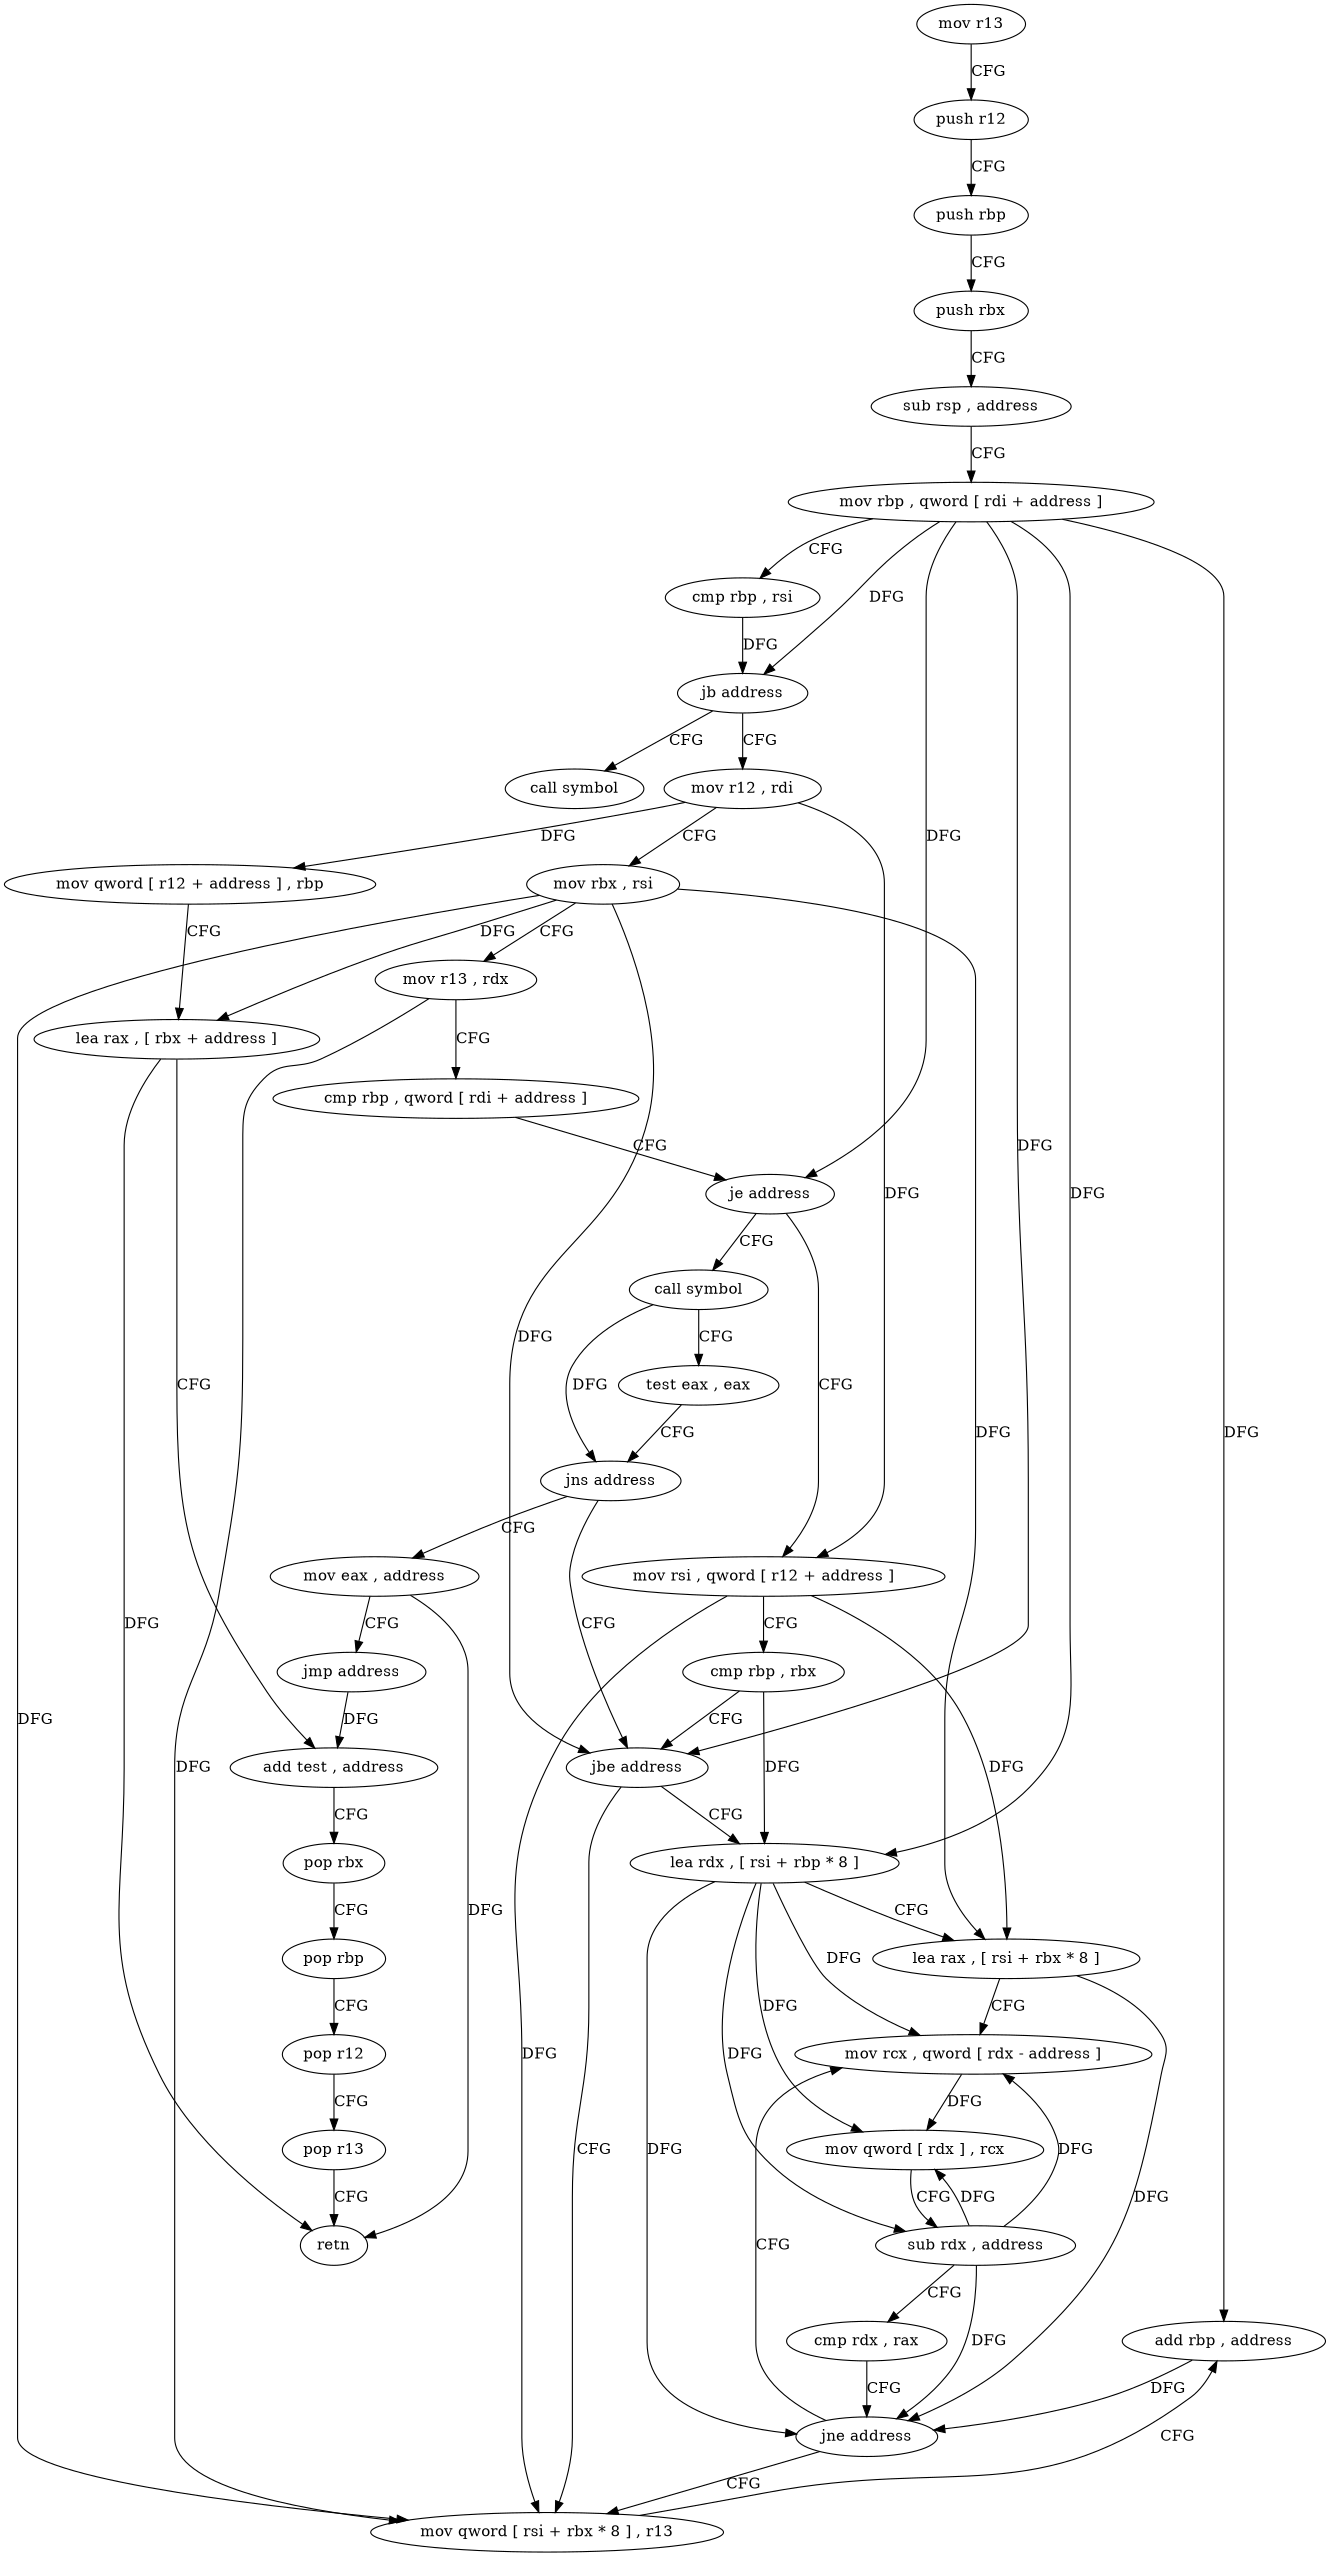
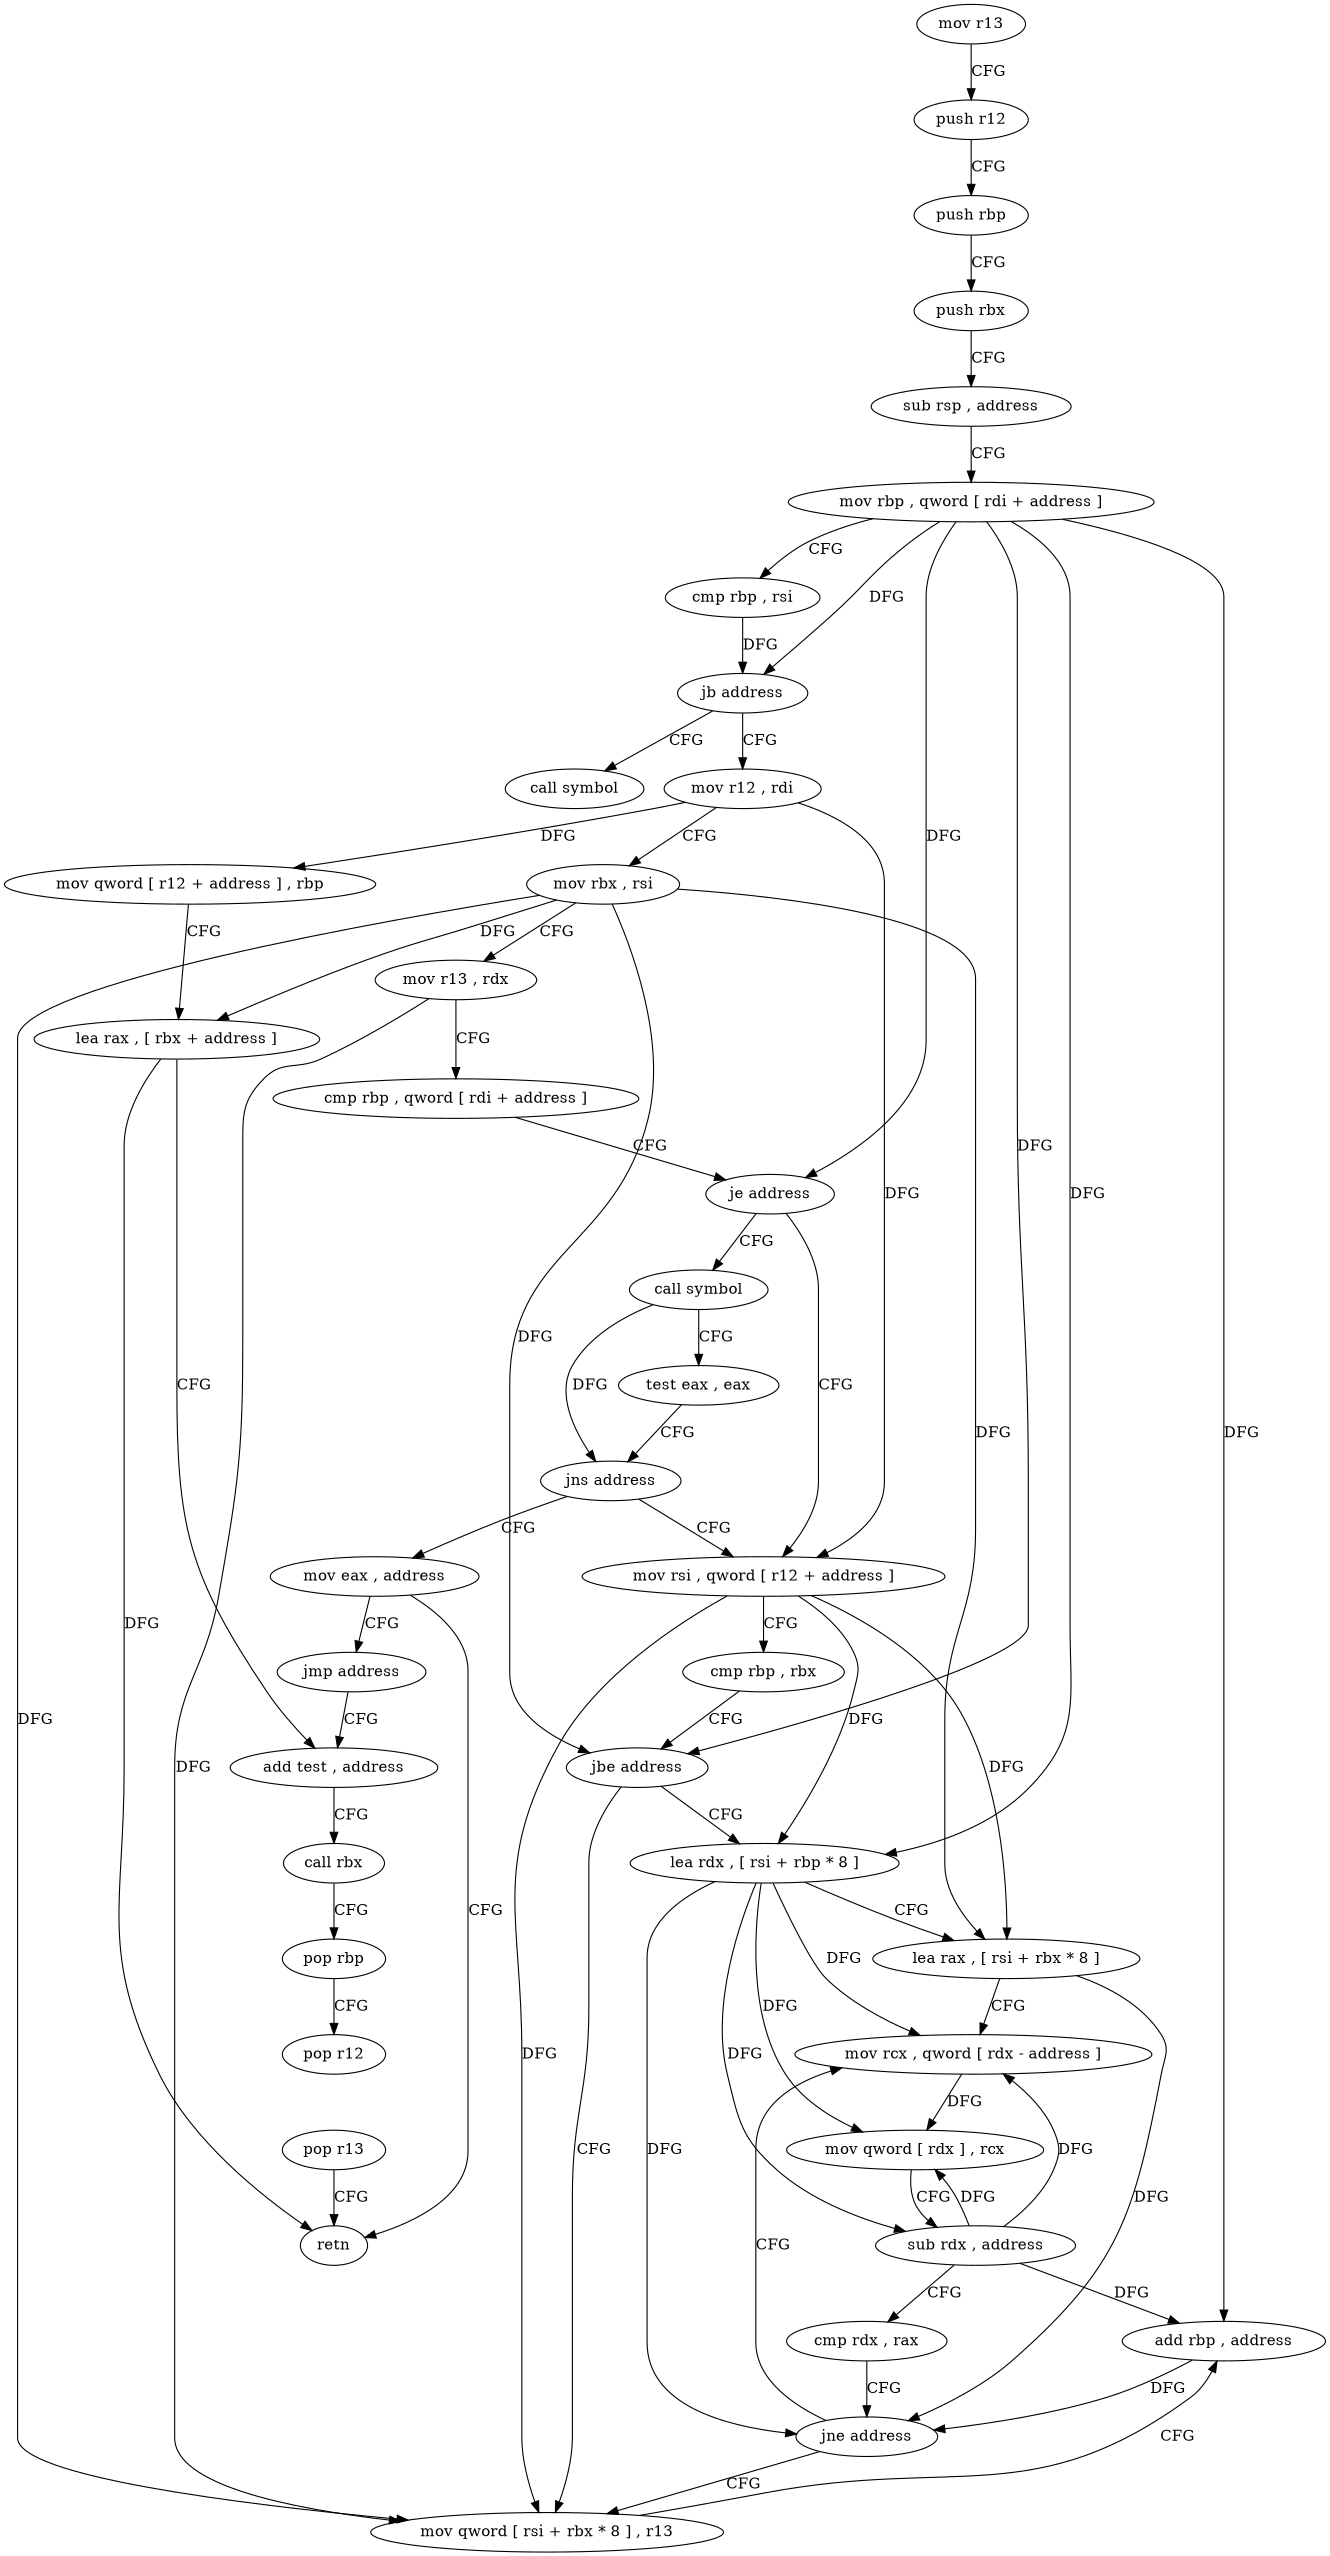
edge "jns address" -> "jbe address": now "jns address" -> "mov rsi , qword [ r12 + address ]"
edge "jmp address" -> "add test , address": label "DFG" -> "CFG"
edge "cmp rbp , rbx" -> "lea rdx , [ rsi + rbp * 8 ]": now "mov rsi , qword [ r12 + address ]" -> "lea rdx , [ rsi + rbp * 8 ]"
node "pop rbx": label "pop rbx" -> "call rbx"
edge "mov eax , address" -> "retn": label "DFG" -> "CFG"
edge "pop r12" -> "pop r13": removed, label "CFG"
edge "sub rdx , address" -> "jne address": now "sub rdx , address" -> "add rbp , address"
